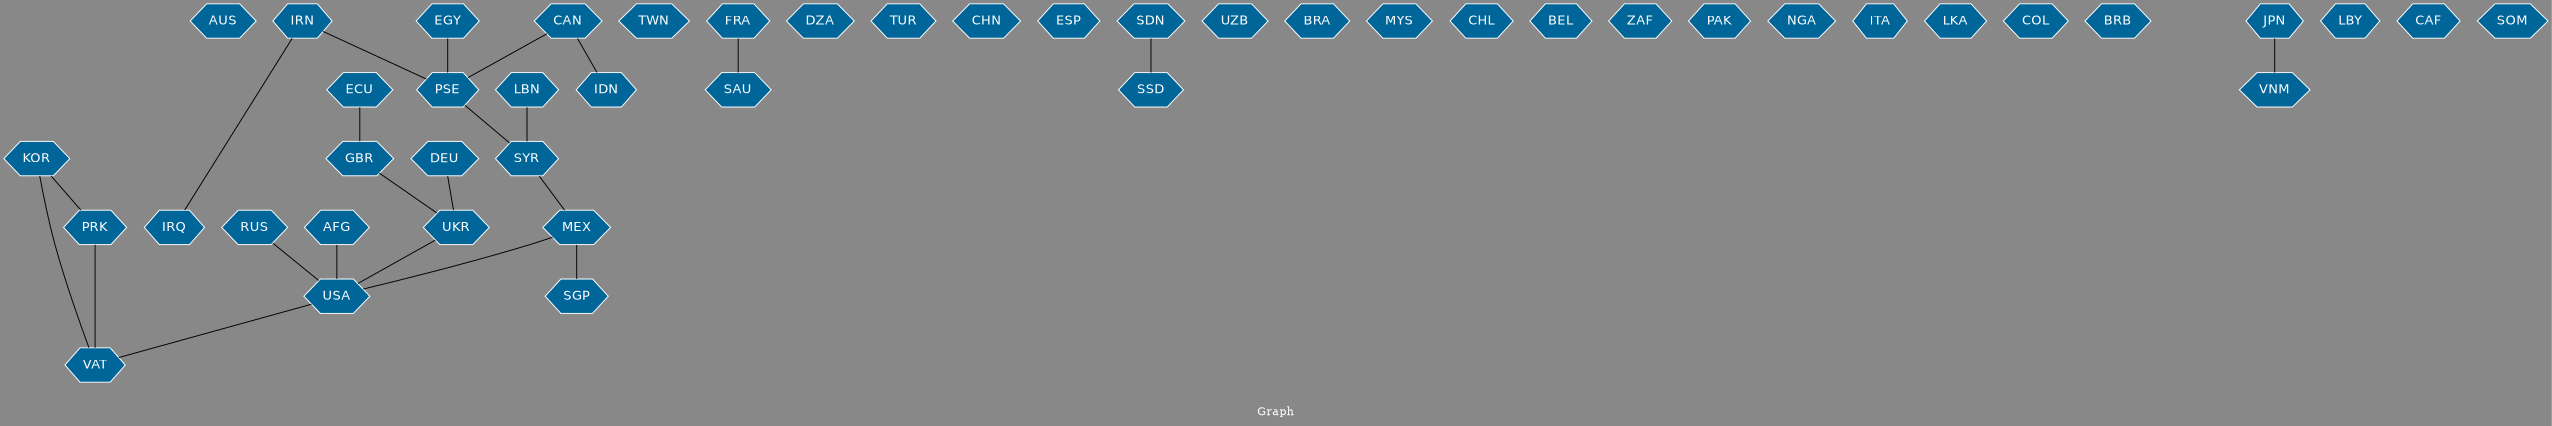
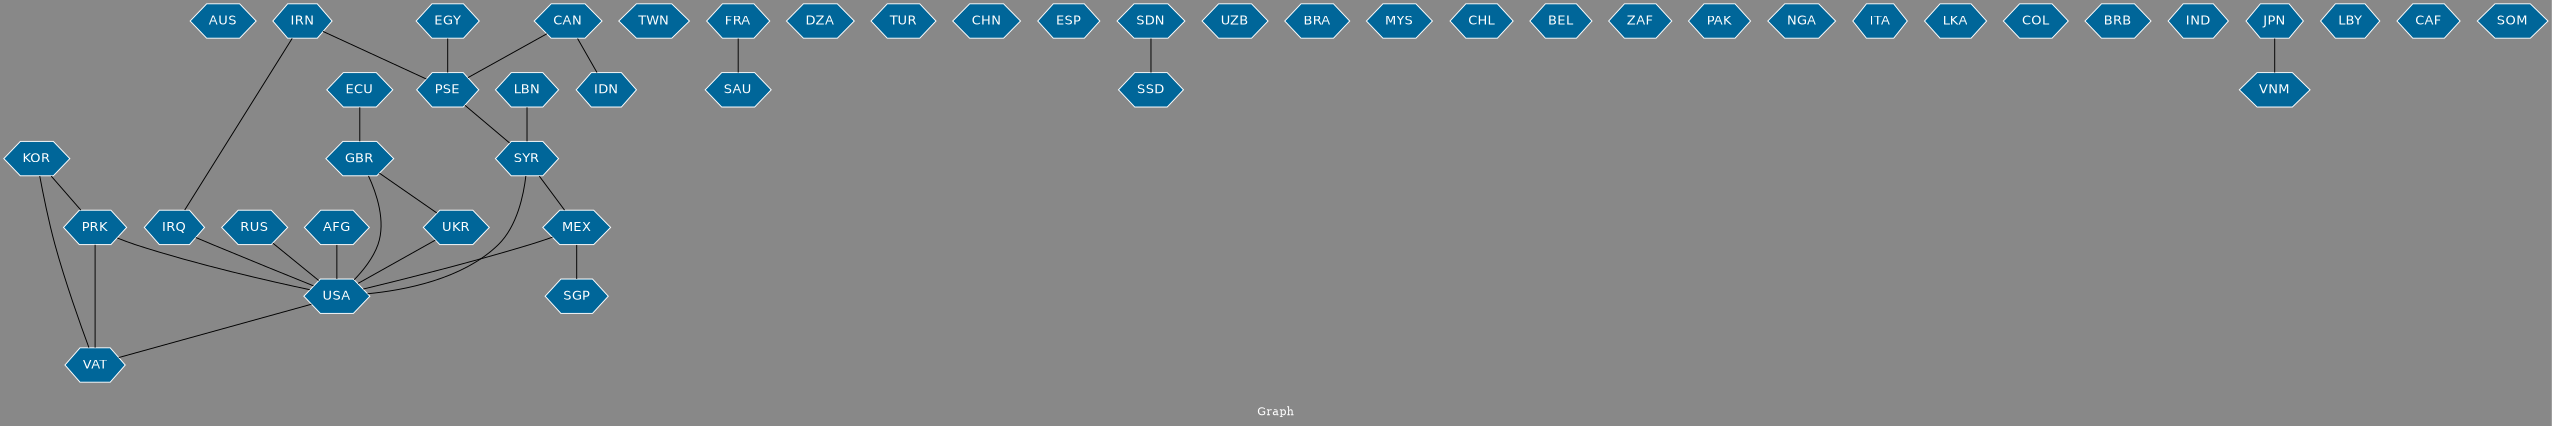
node "IND": added
node "DEU": removed
edge "GBR" -- "USA": added
edge "IRQ" -- "USA": added
edge "PRK" -- "USA": added
edge "SYR" -- "USA": added
